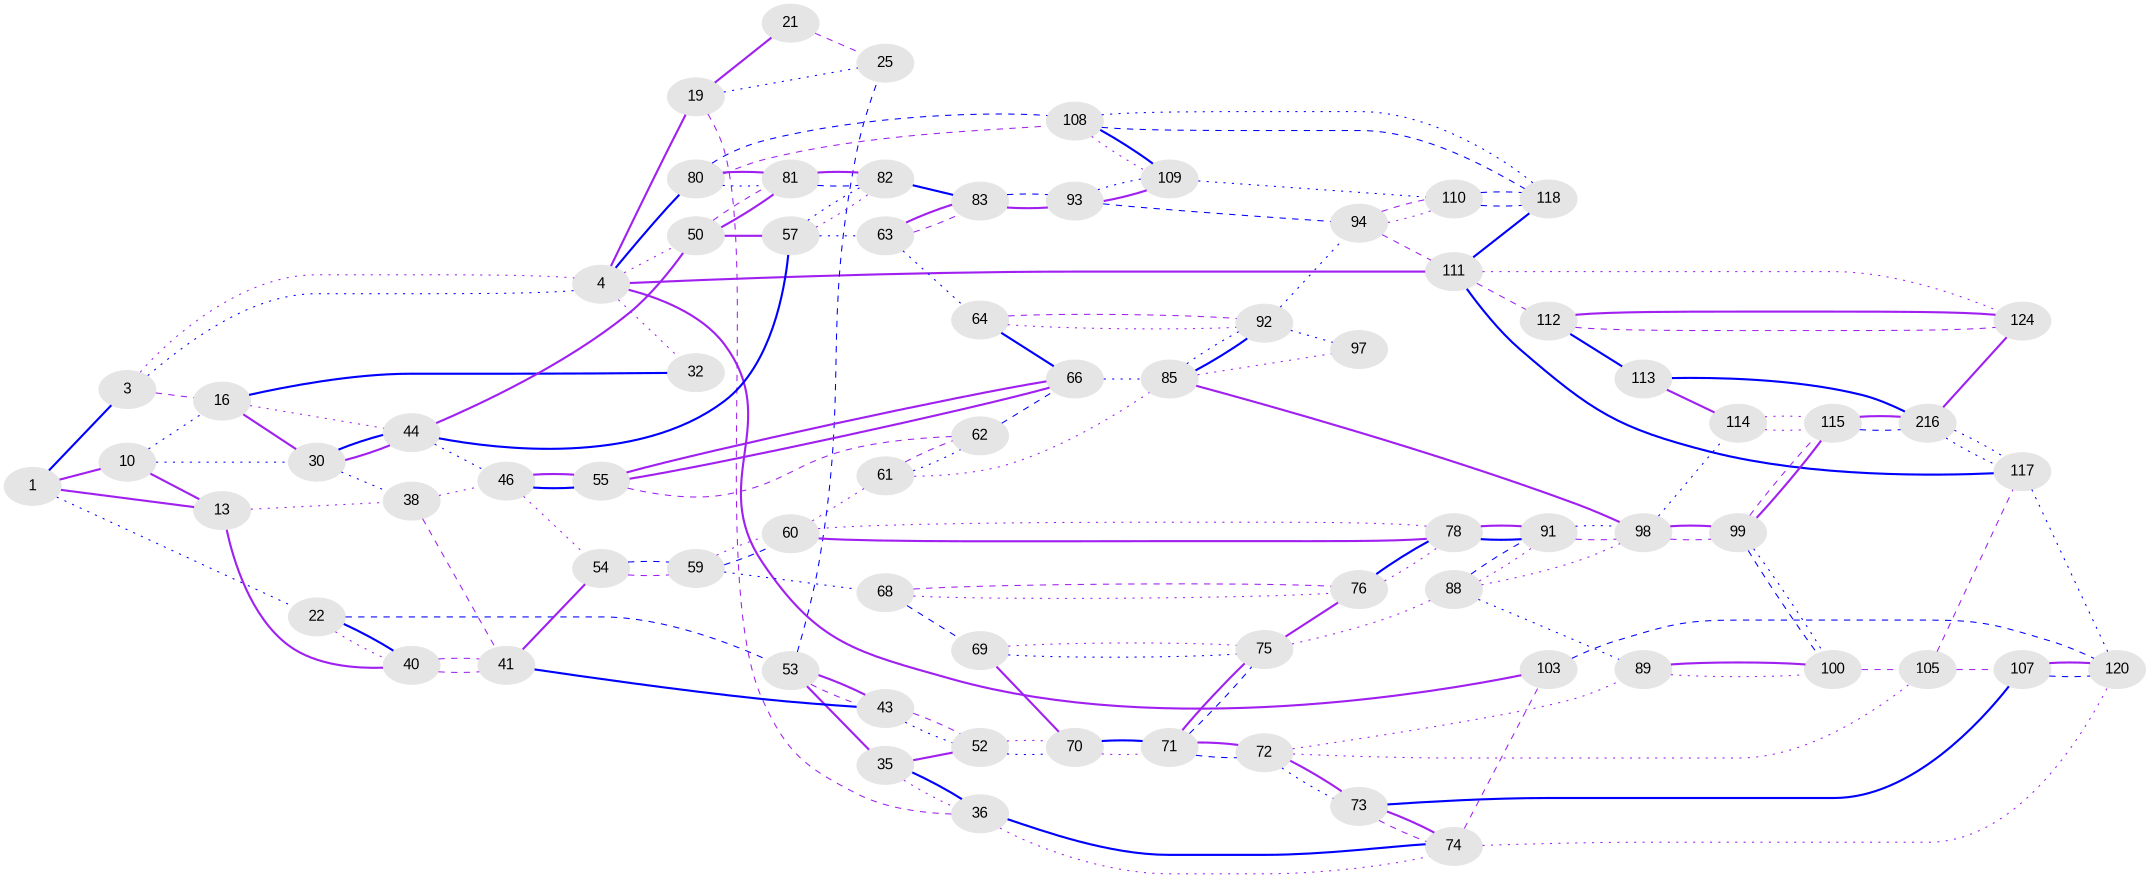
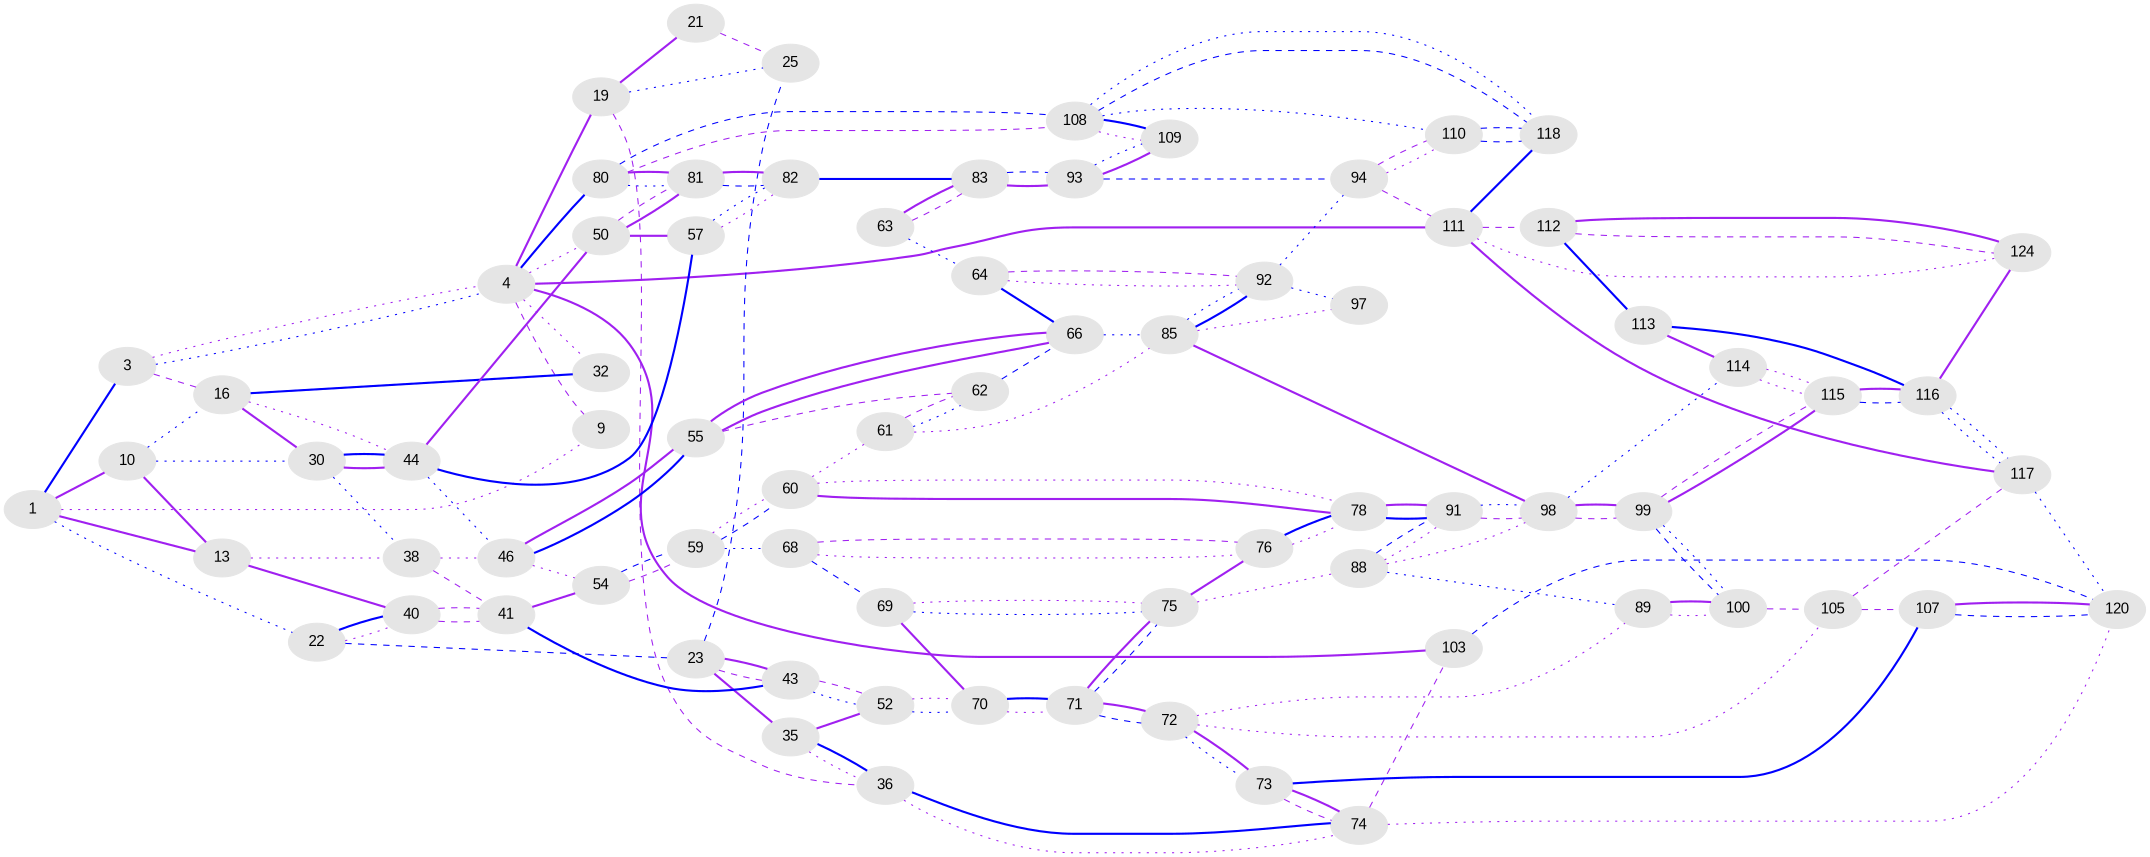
edge "109" -- "110": now "108" -- "110"
edge "57" -- "63": removed
node "216": label "216" -> "116"
node "9": added
edge "111" -- "117": color blue -> purple
node "53": label "53" -> "23"
